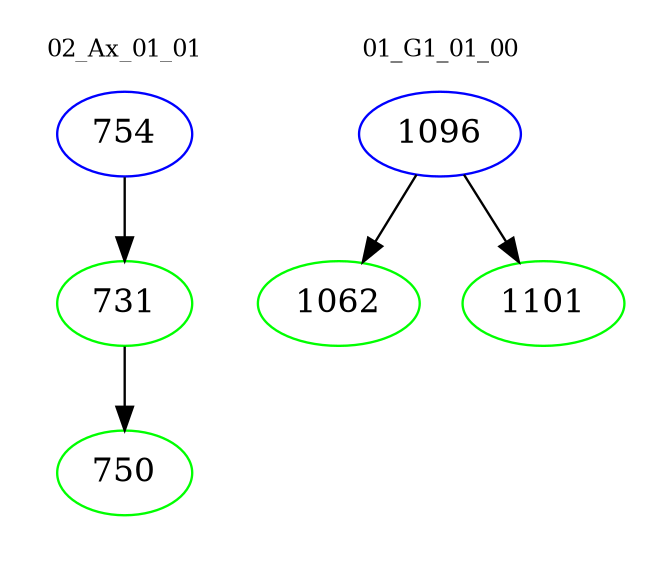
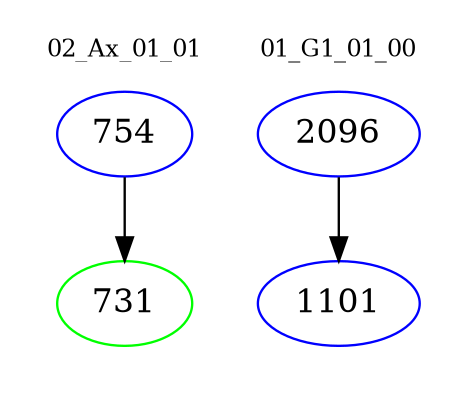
node "1096": label "1096" -> "2096"
node "1062": removed
node "1101": color green -> blue
node "750": removed
